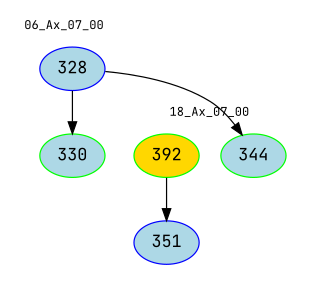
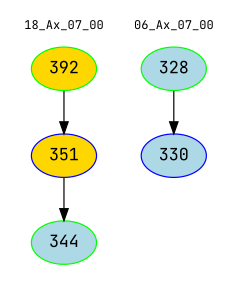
node "328": color blue -> green
edge "328" -> "344": now "351" -> "344"
node "330": color green -> blue
node "351": fillcolor lightblue -> gold
